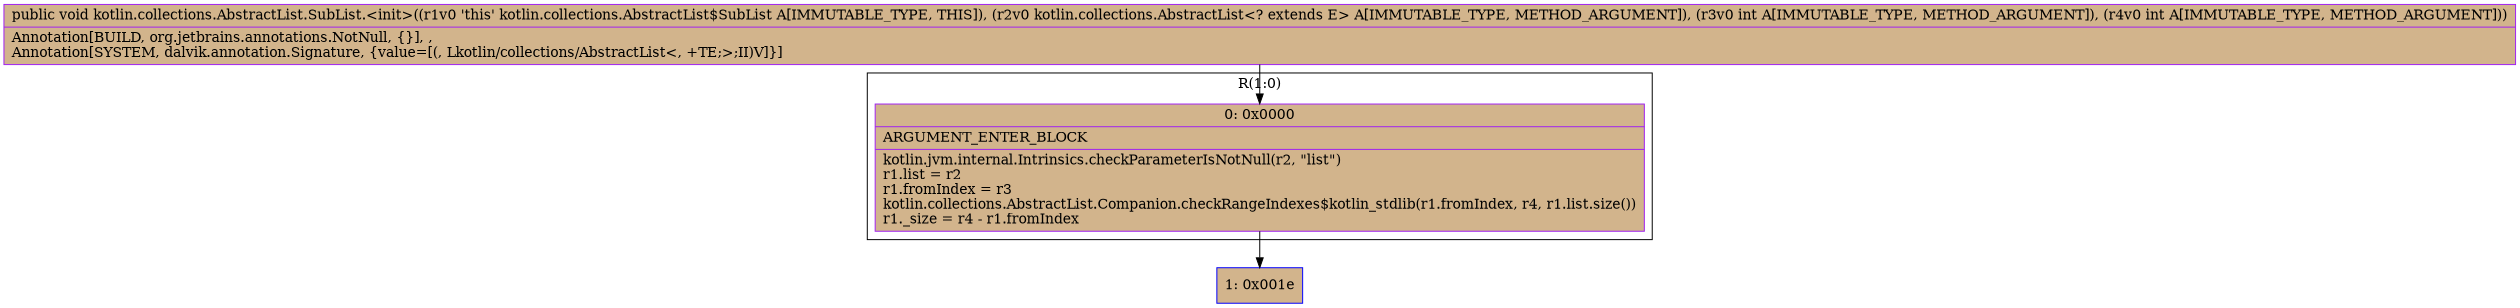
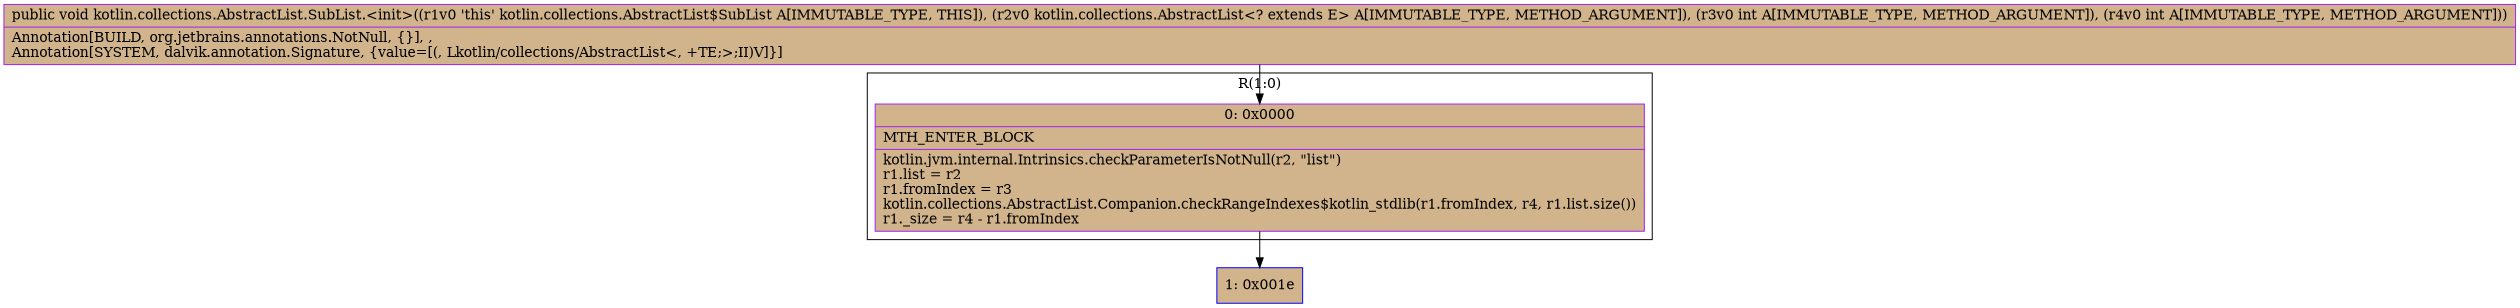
node "0: 0x0000": text "ARGUMENT_ENTER_BLOCK" -> "MTH_ENTER_BLOCK"
